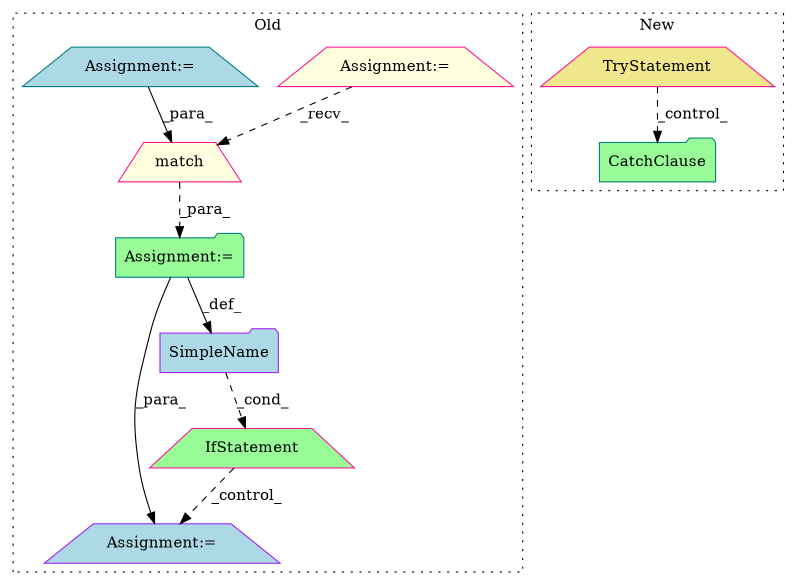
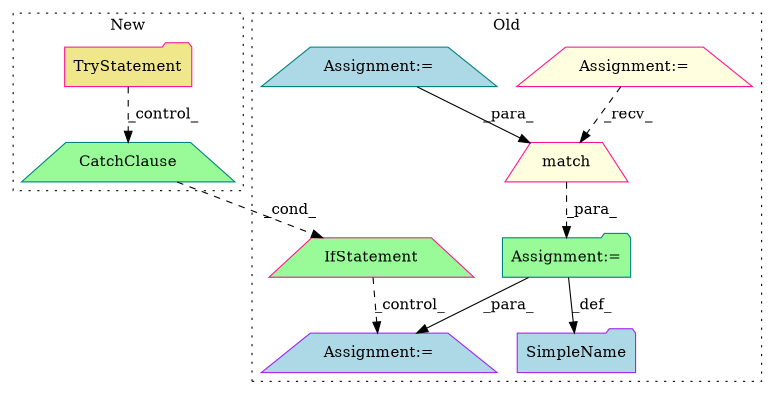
node "TryStatement": shape trapezium -> folder
node "CatchClause": shape folder -> trapezium
edge "SimpleName" -> "IfStatement": now "CatchClause" -> "IfStatement"
